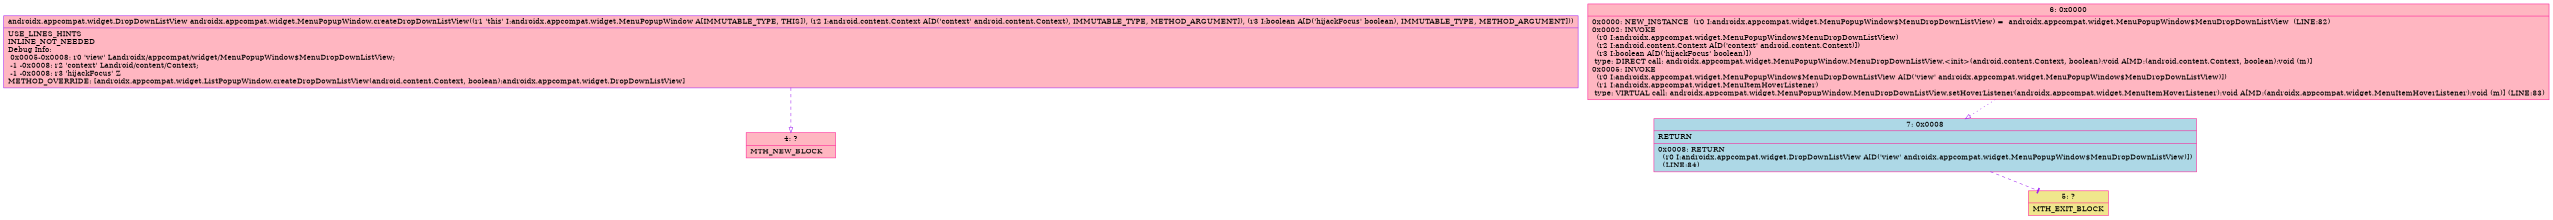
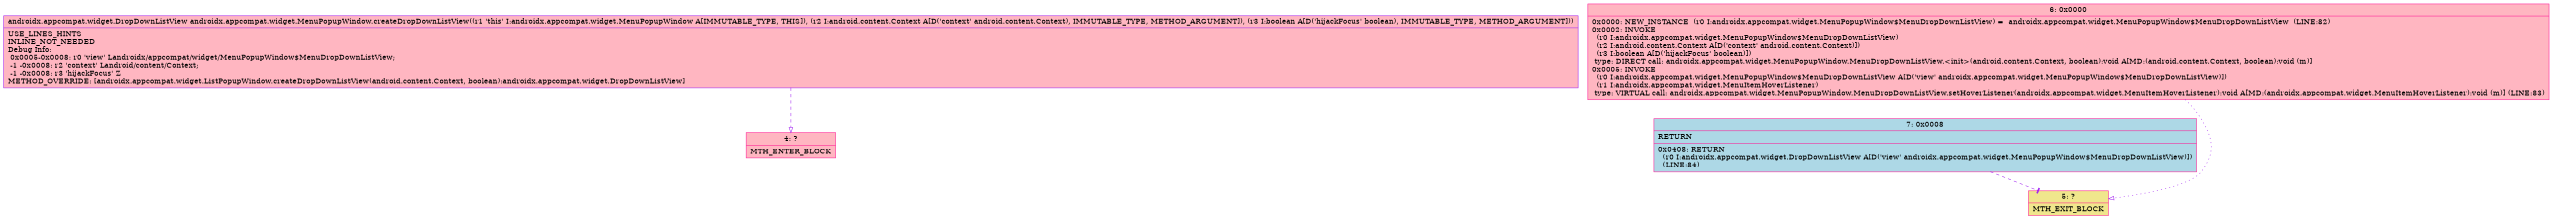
edge "6: 0x0000" -> "7: 0x0008": now "6: 0x0000" -> "5: ?"
node "7: 0x0008": text "0x0008: RETURN" -> "0x0408: RETURN"
node "4: ?": text "MTH_NEW_BLOCK" -> "MTH_ENTER_BLOCK"
